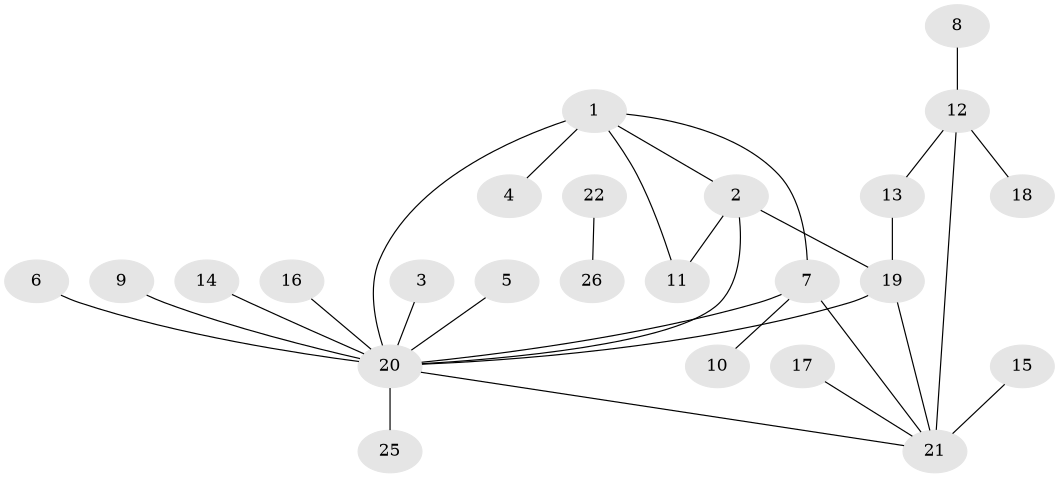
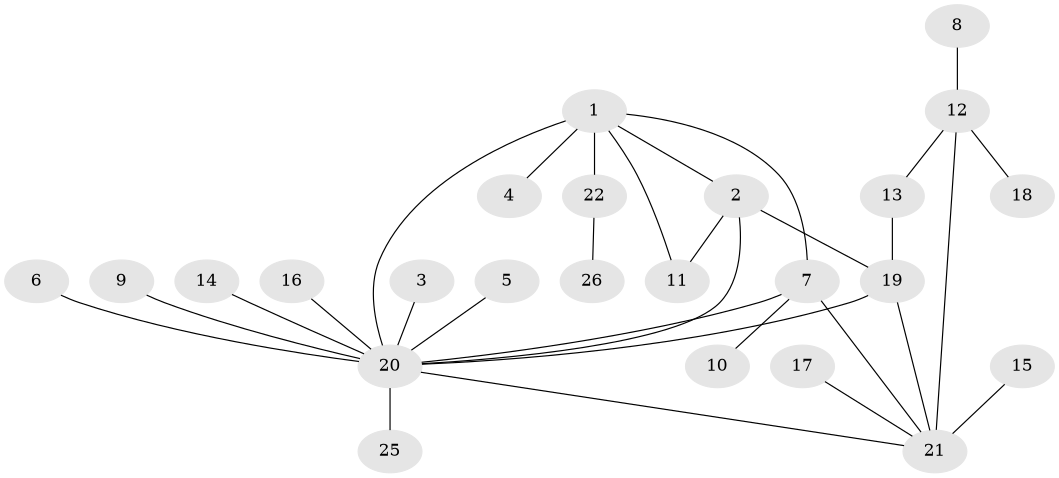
edge "1" -- "22": added
